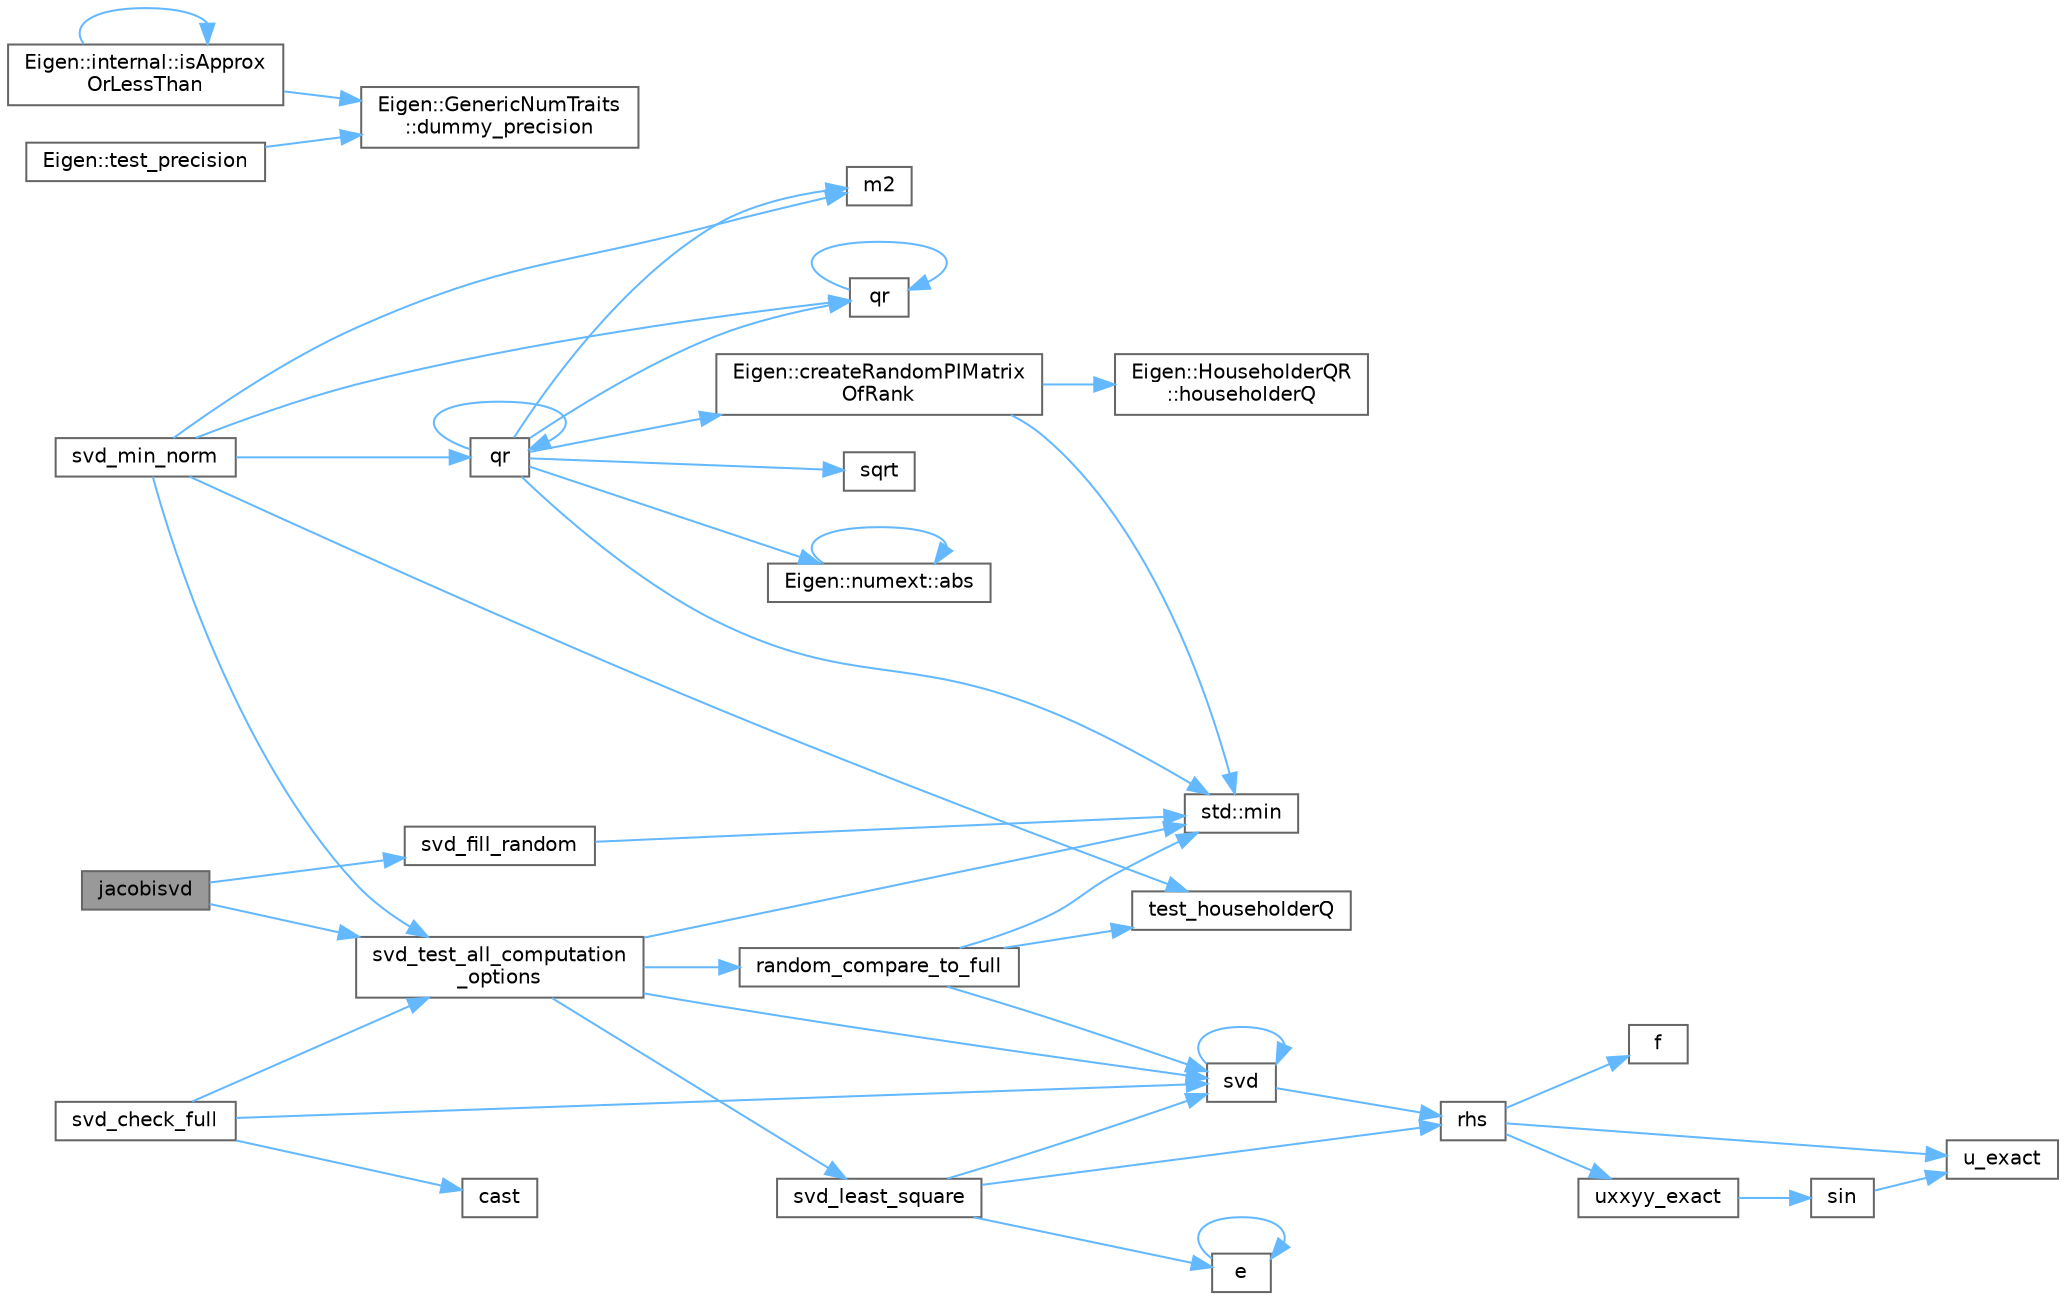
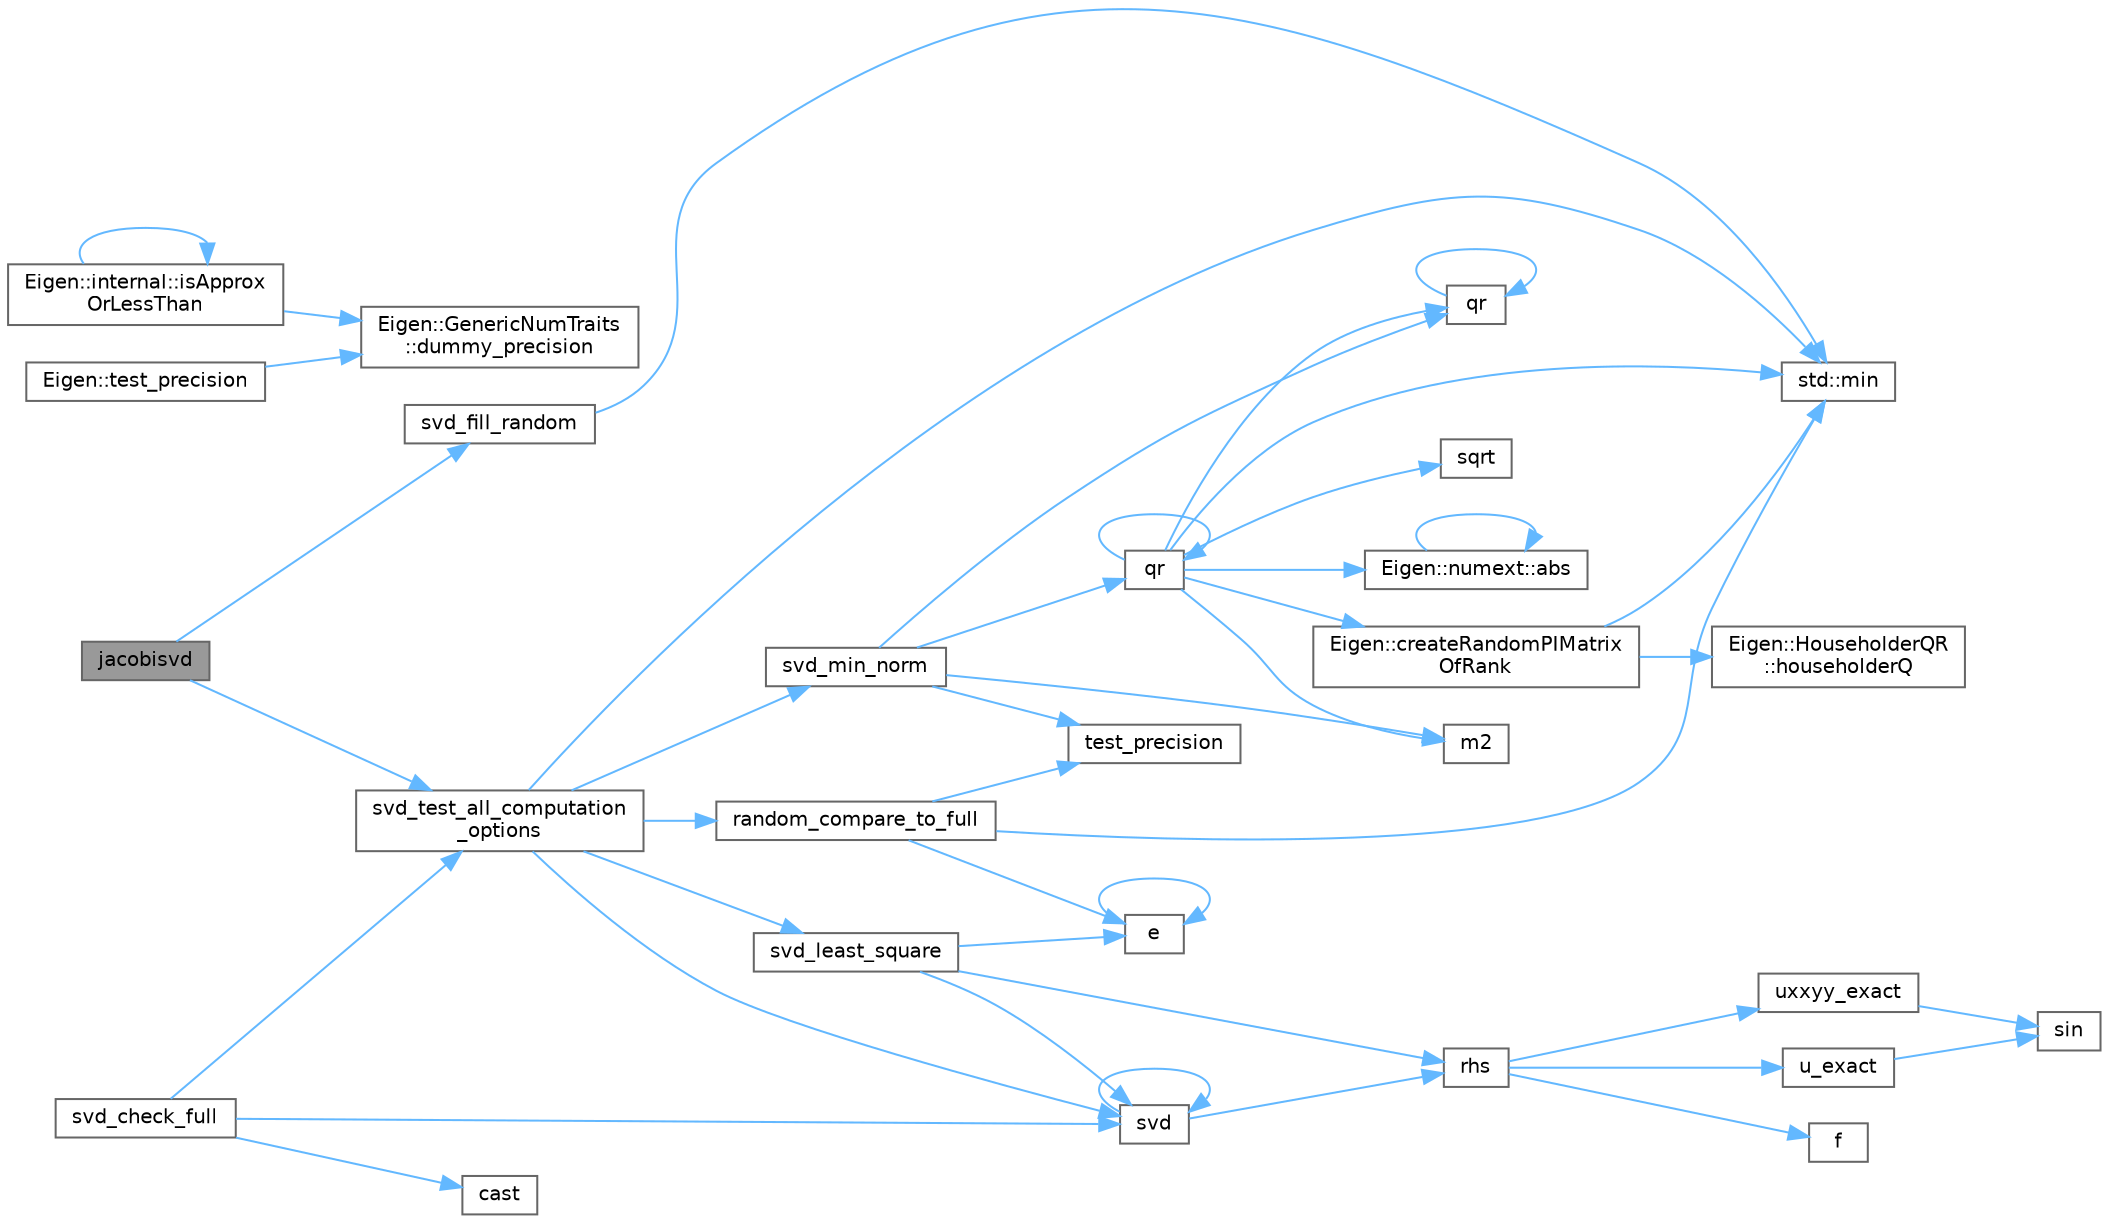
edge "svd_min_norm" -> "svd_test_all_computation _options": reversed
node "test_householderQ": label "test_householderQ" -> "test_precision"
edge "random_compare_to_full" -> "svd": now "random_compare_to_full" -> "e"
edge "sin" -> "u_exact": reversed
